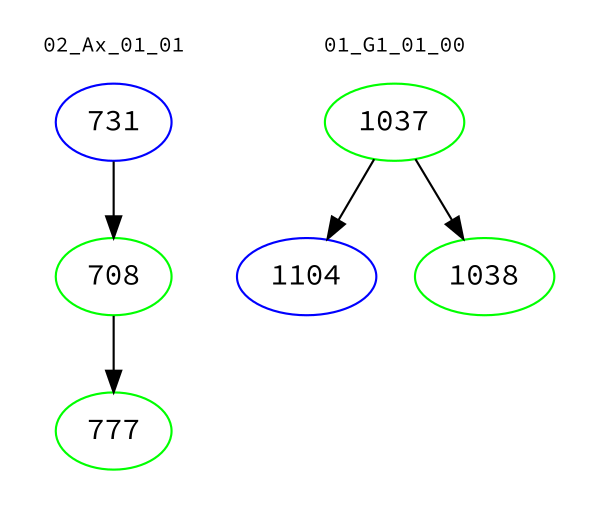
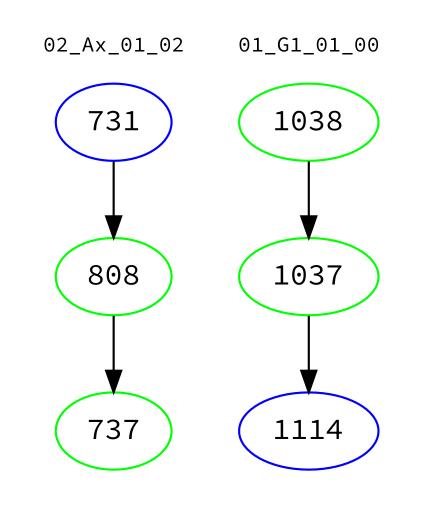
cluster "02_Ax_01_01": label "02_Ax_01_01" -> "02_Ax_01_02"
edge "1037" -> "1038": reversed
node "708": label "708" -> "808"
node "1104": label "1104" -> "1114"
node "777": label "777" -> "737"
